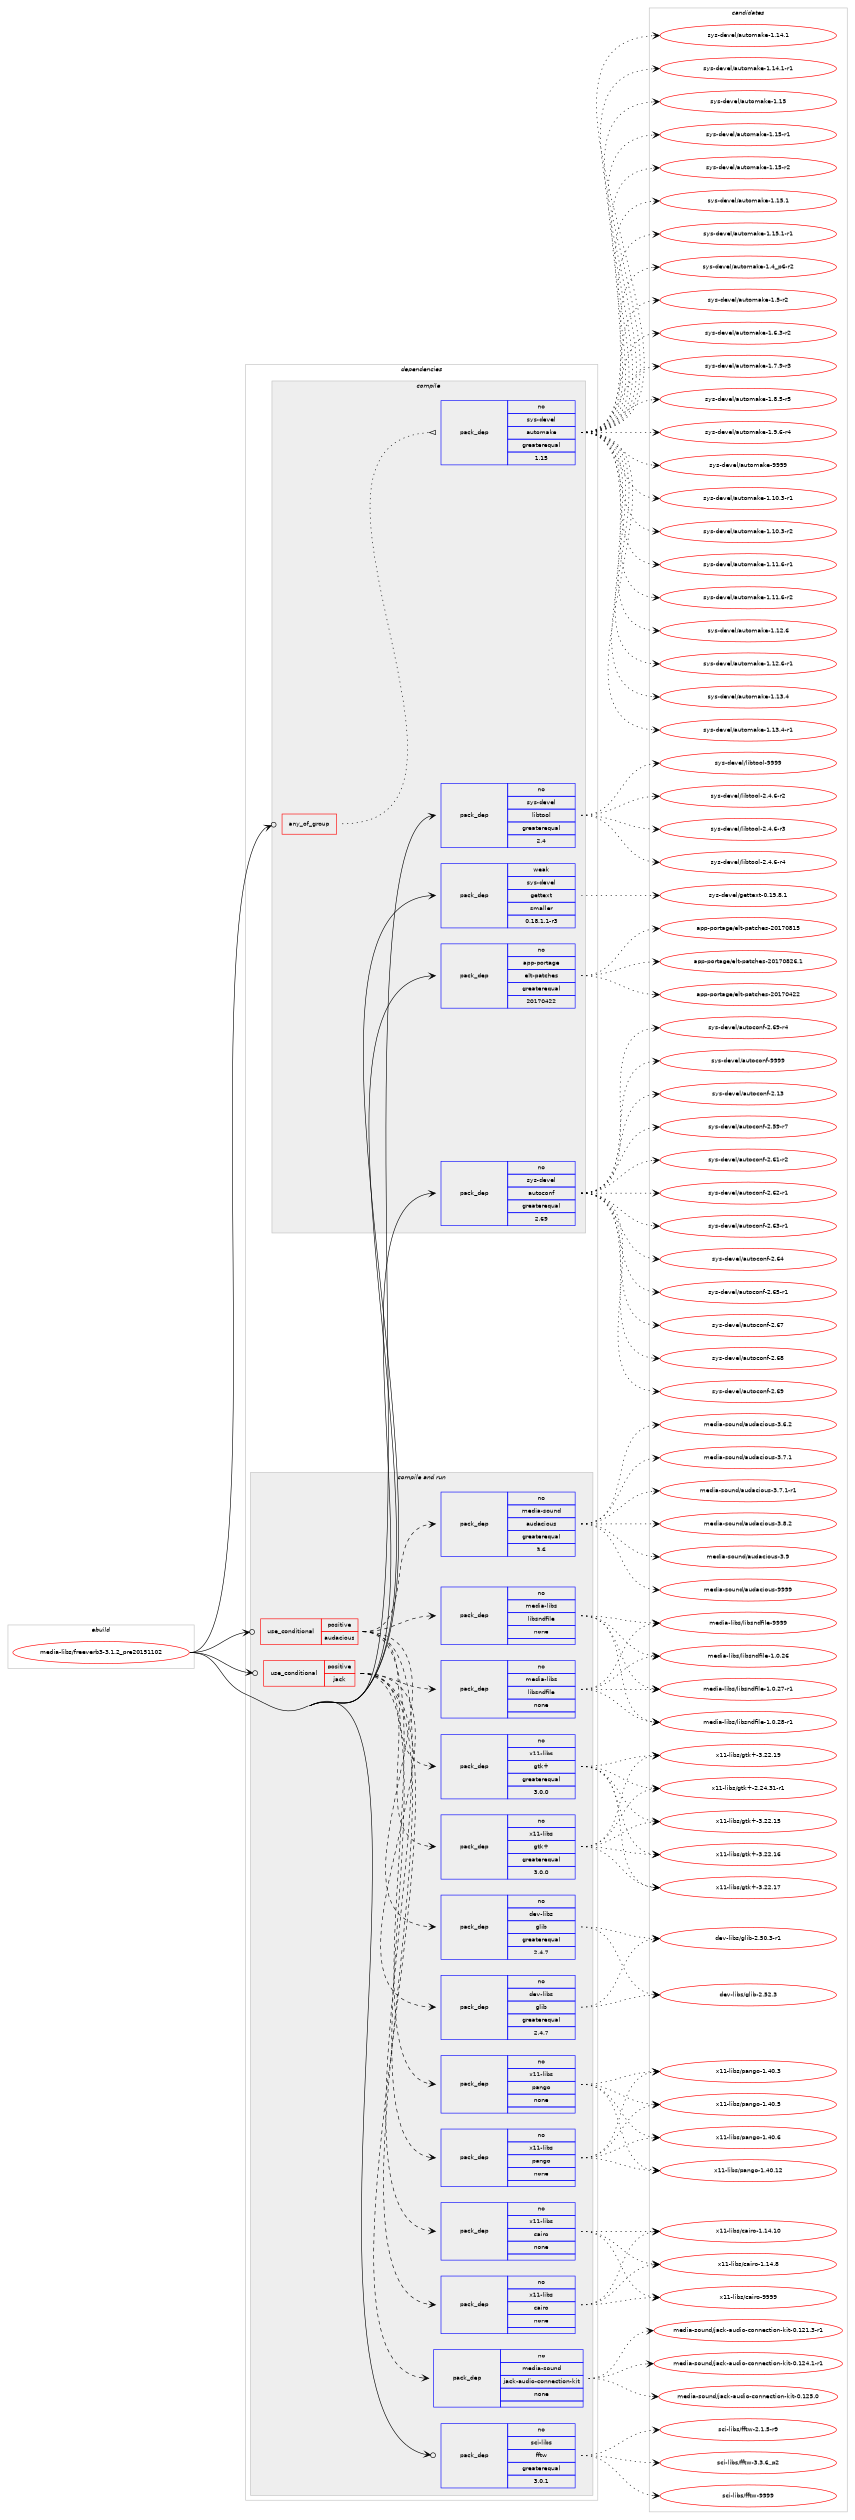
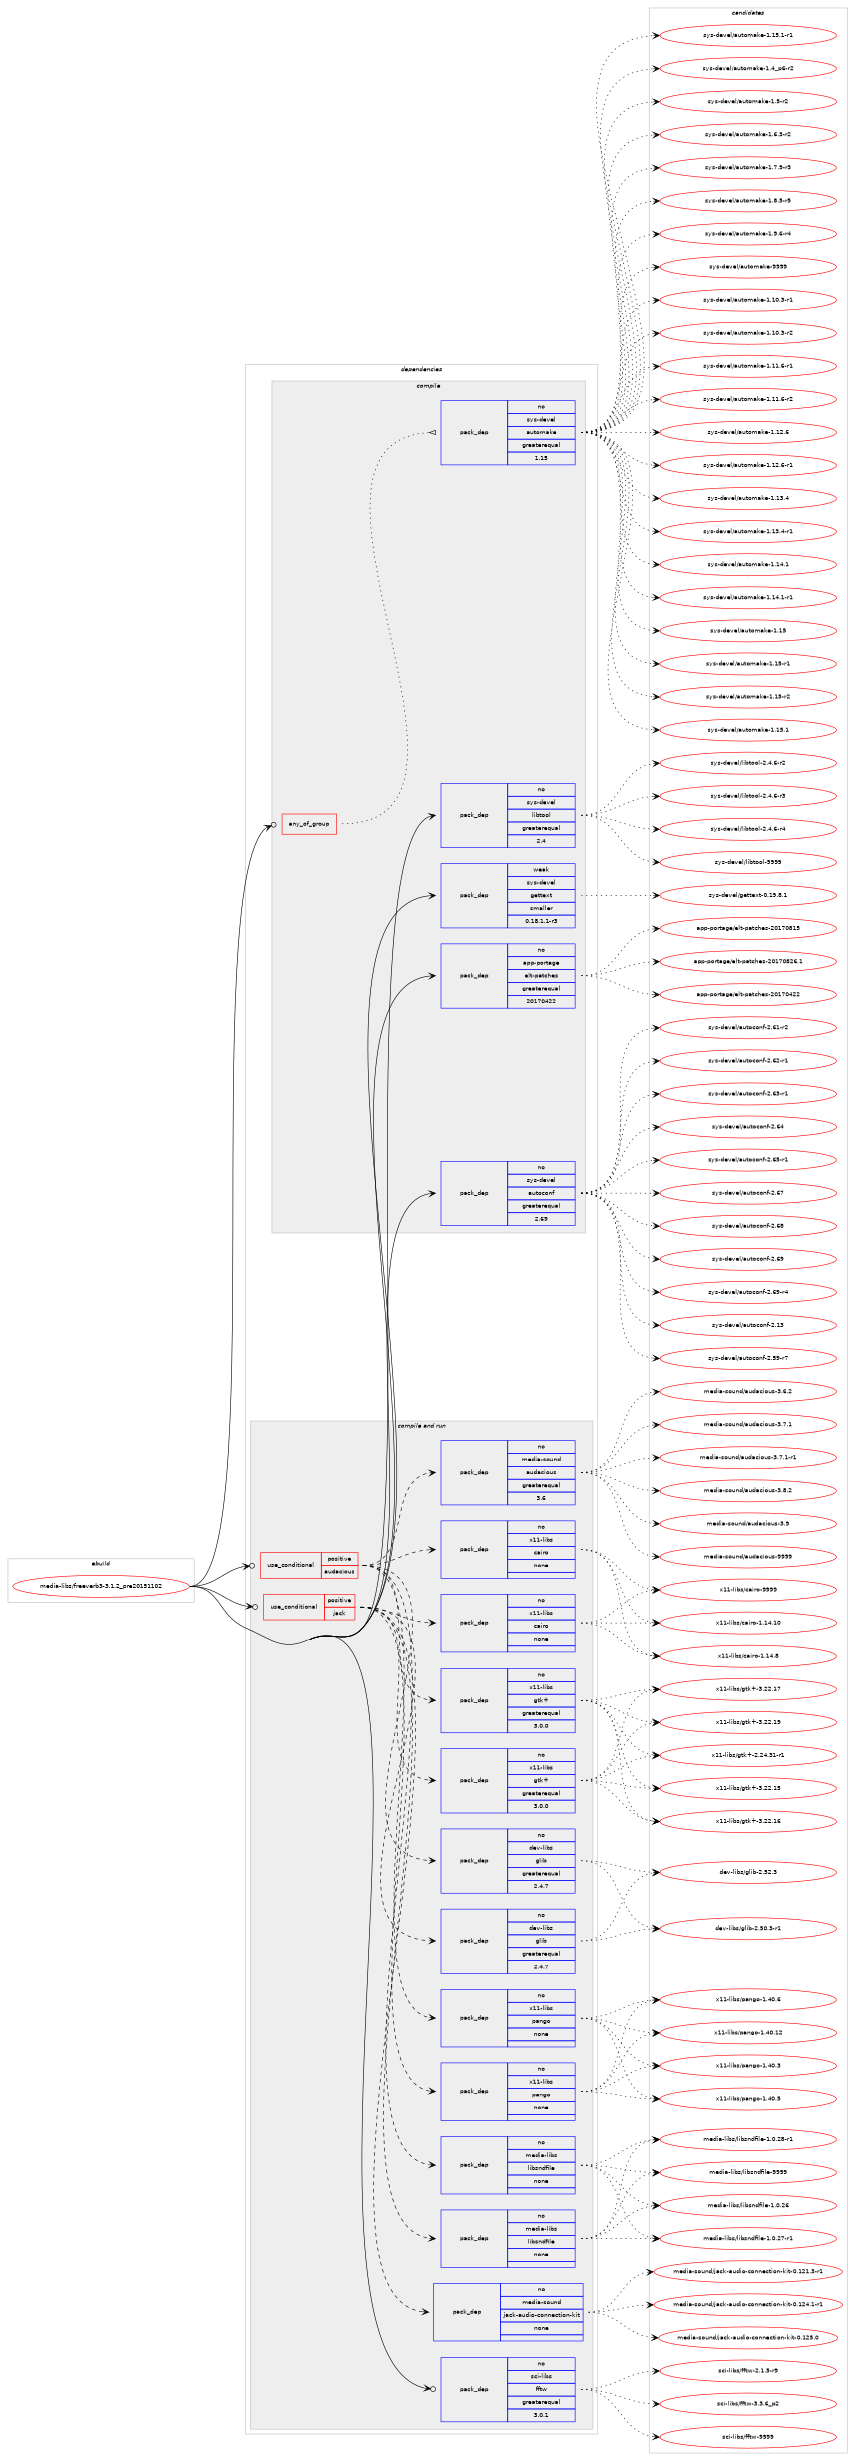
node "sys-devel/autoconf-9999": removed
